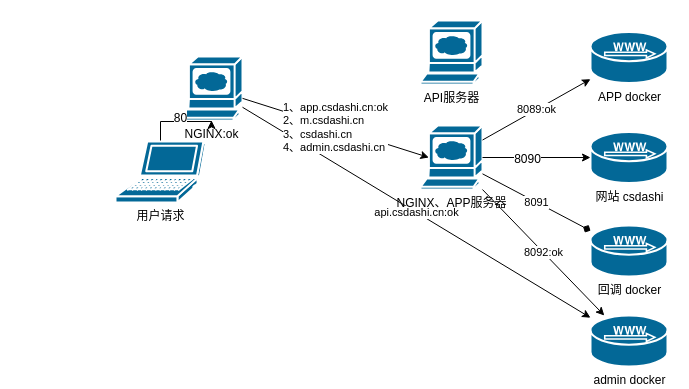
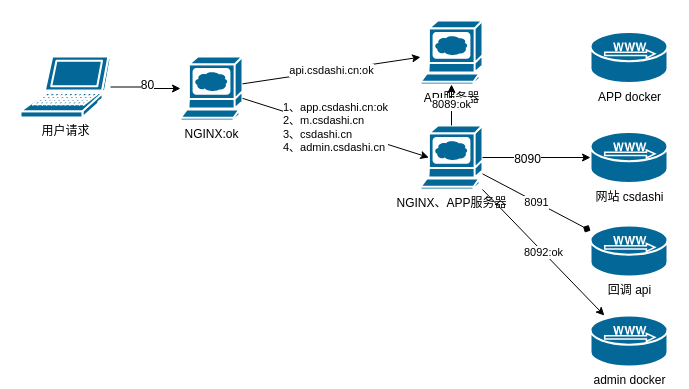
edge "NGINX、APP服务器" -> "APP docker": now "NGINX、APP服务器" -> "API服务器"
node "用户请求": moved (161, 172) -> (66, 87)
edge "NGINX:ok" -> "admin docker": now "NGINX:ok" -> "API服务器"
node "回调 docker": label "回调 docker" -> "回调 api"
